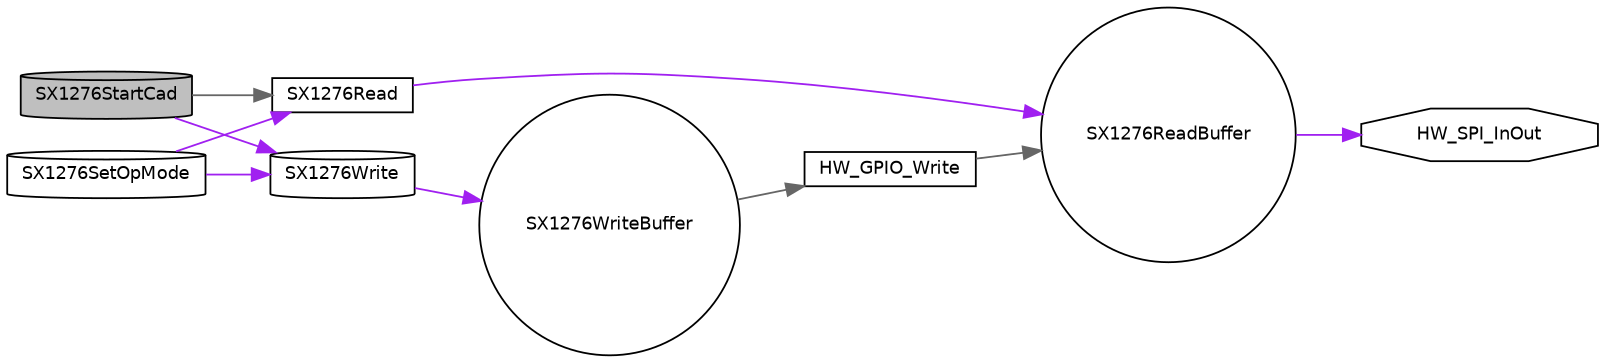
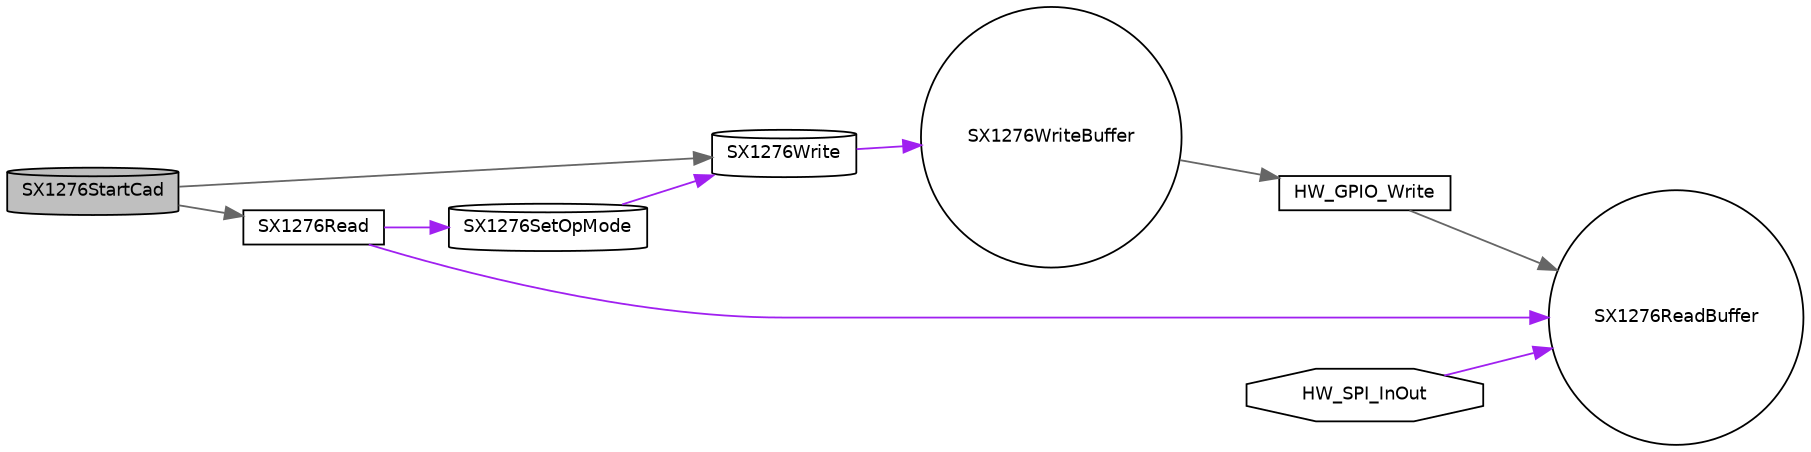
edge "SX1276StartCad" -> "SX1276Write": color purple -> gray40
edge "SX1276ReadBuffer" -> "HW_SPI_InOut": reversed
edge "SX1276SetOpMode" -> "SX1276Read": reversed
